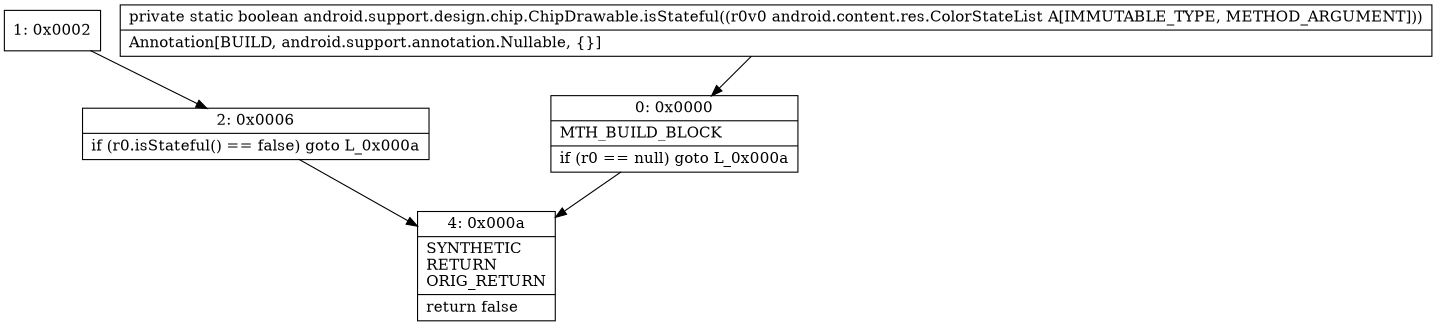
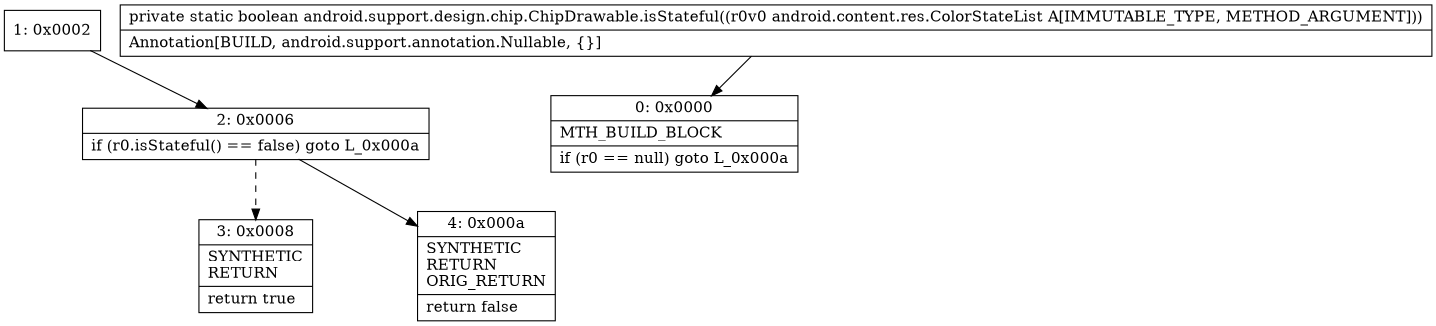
edge "0: 0x0000" -> "4: 0x000a": removed
node "3: 0x0008": added
